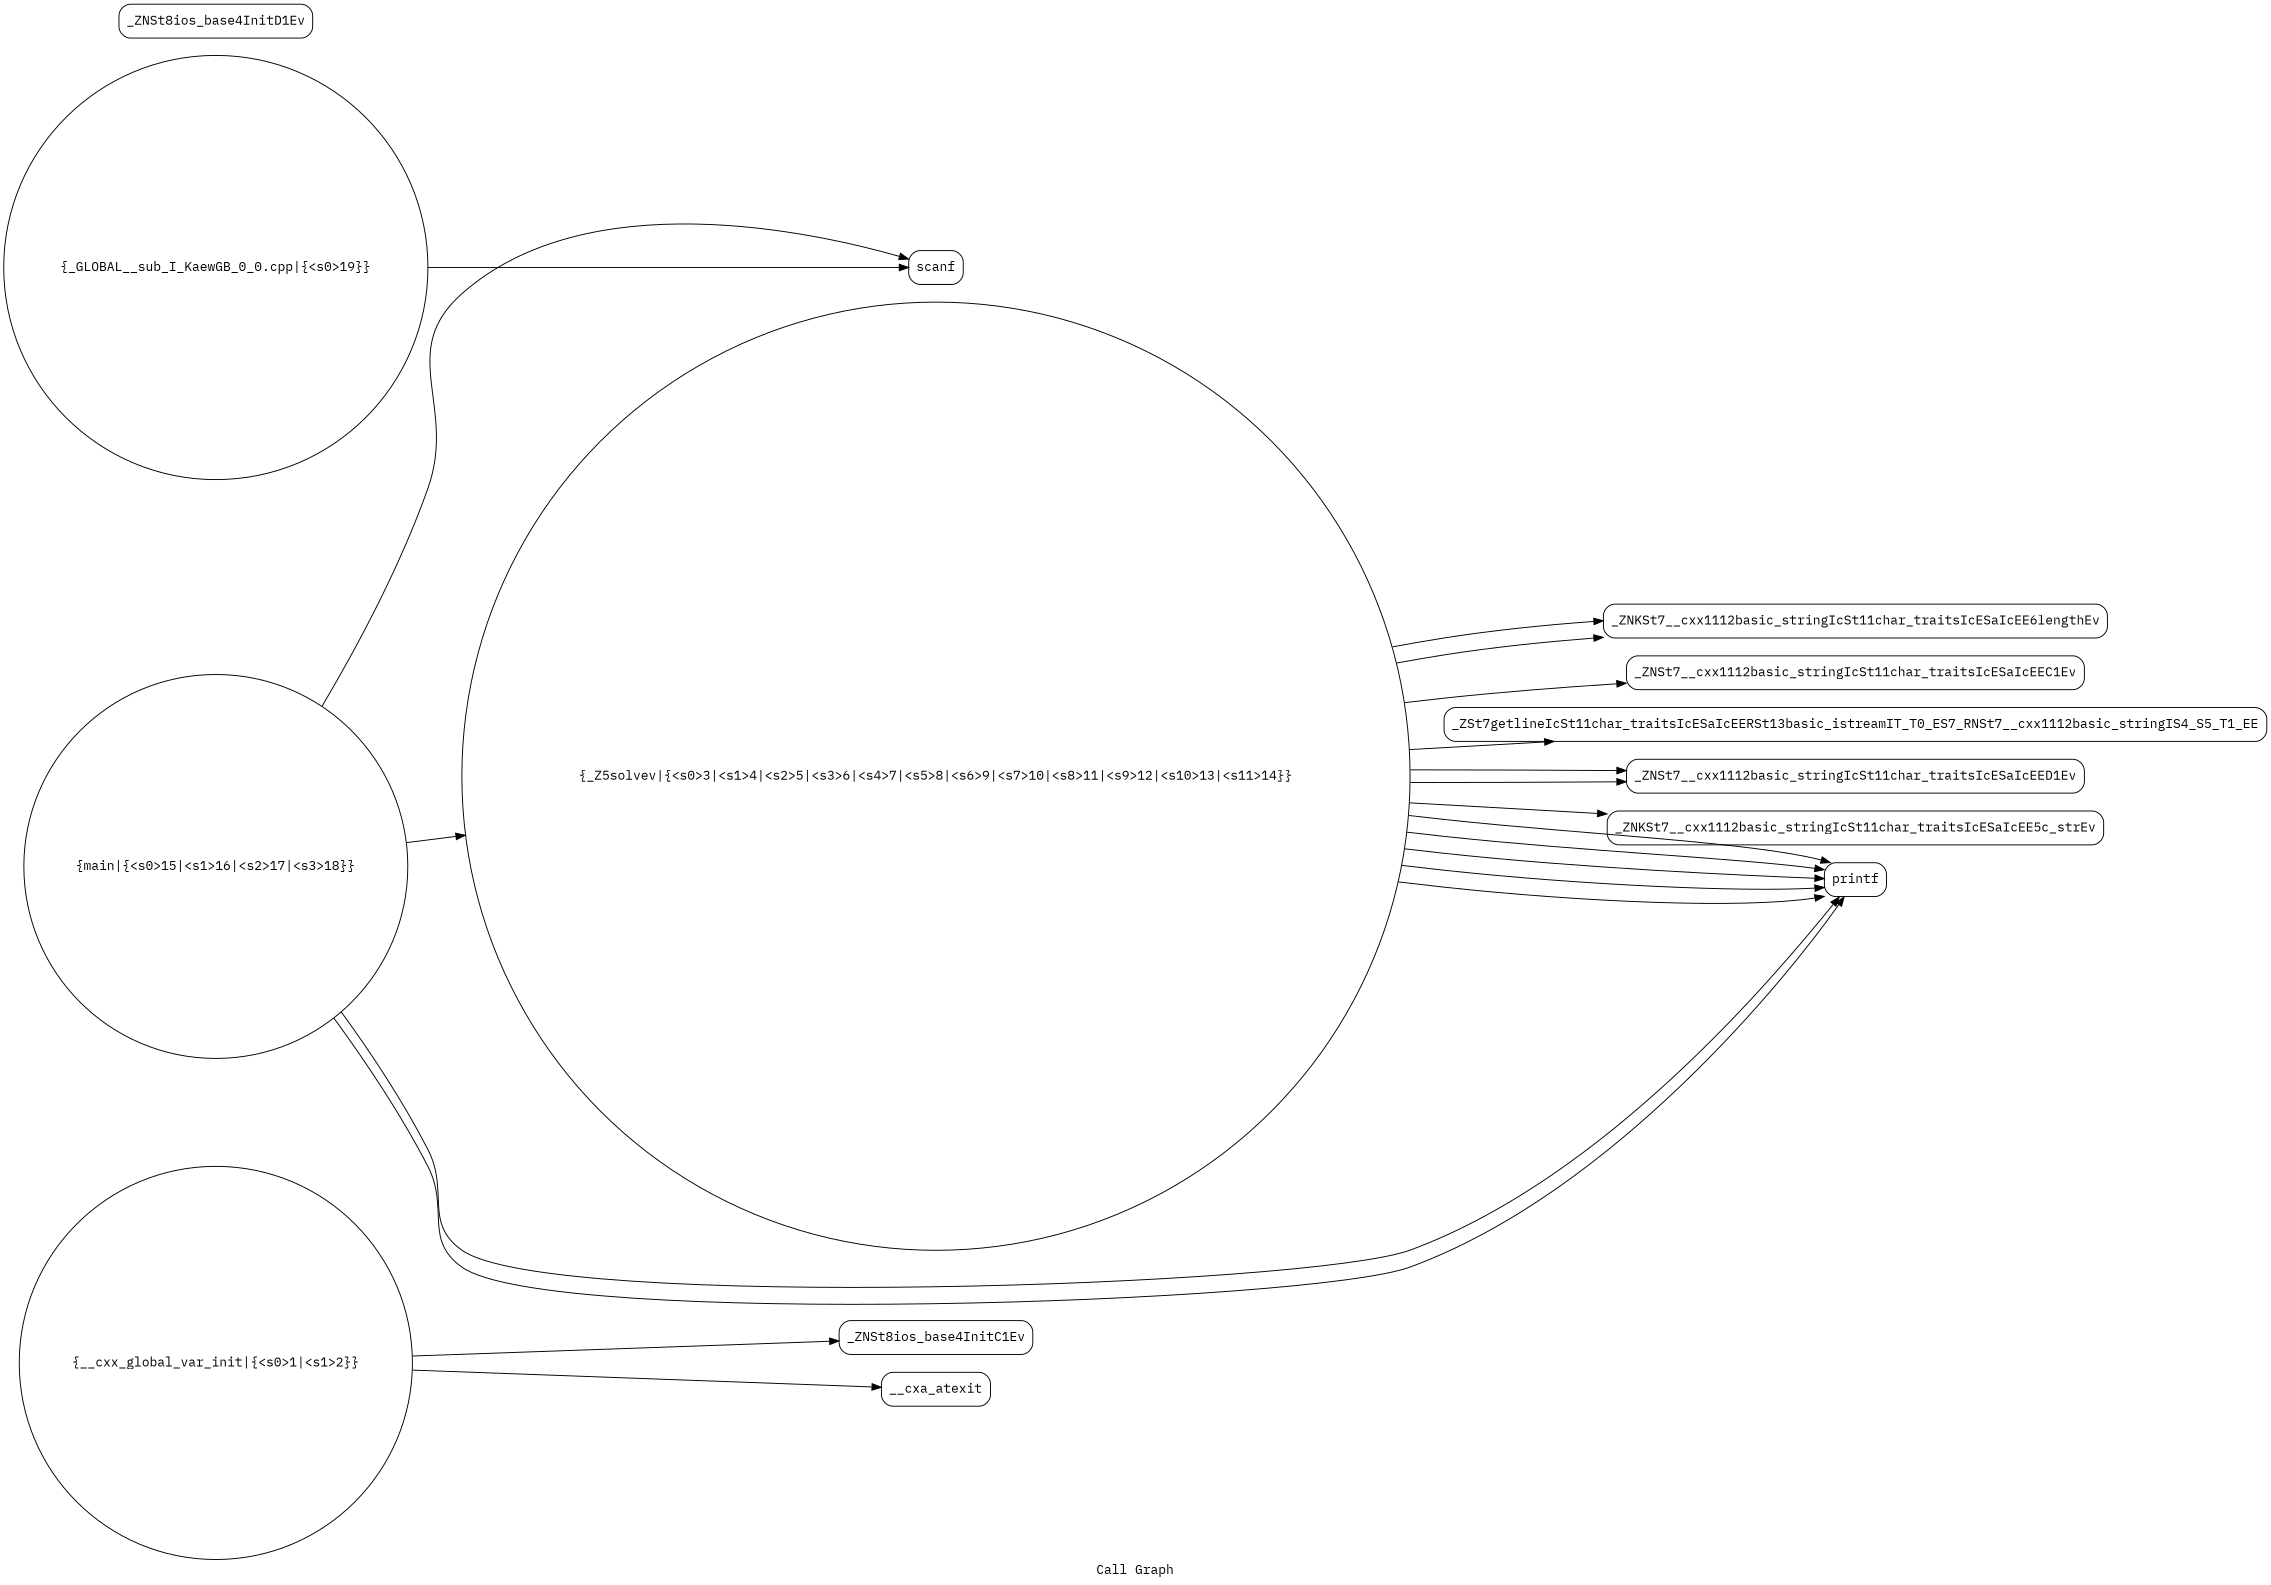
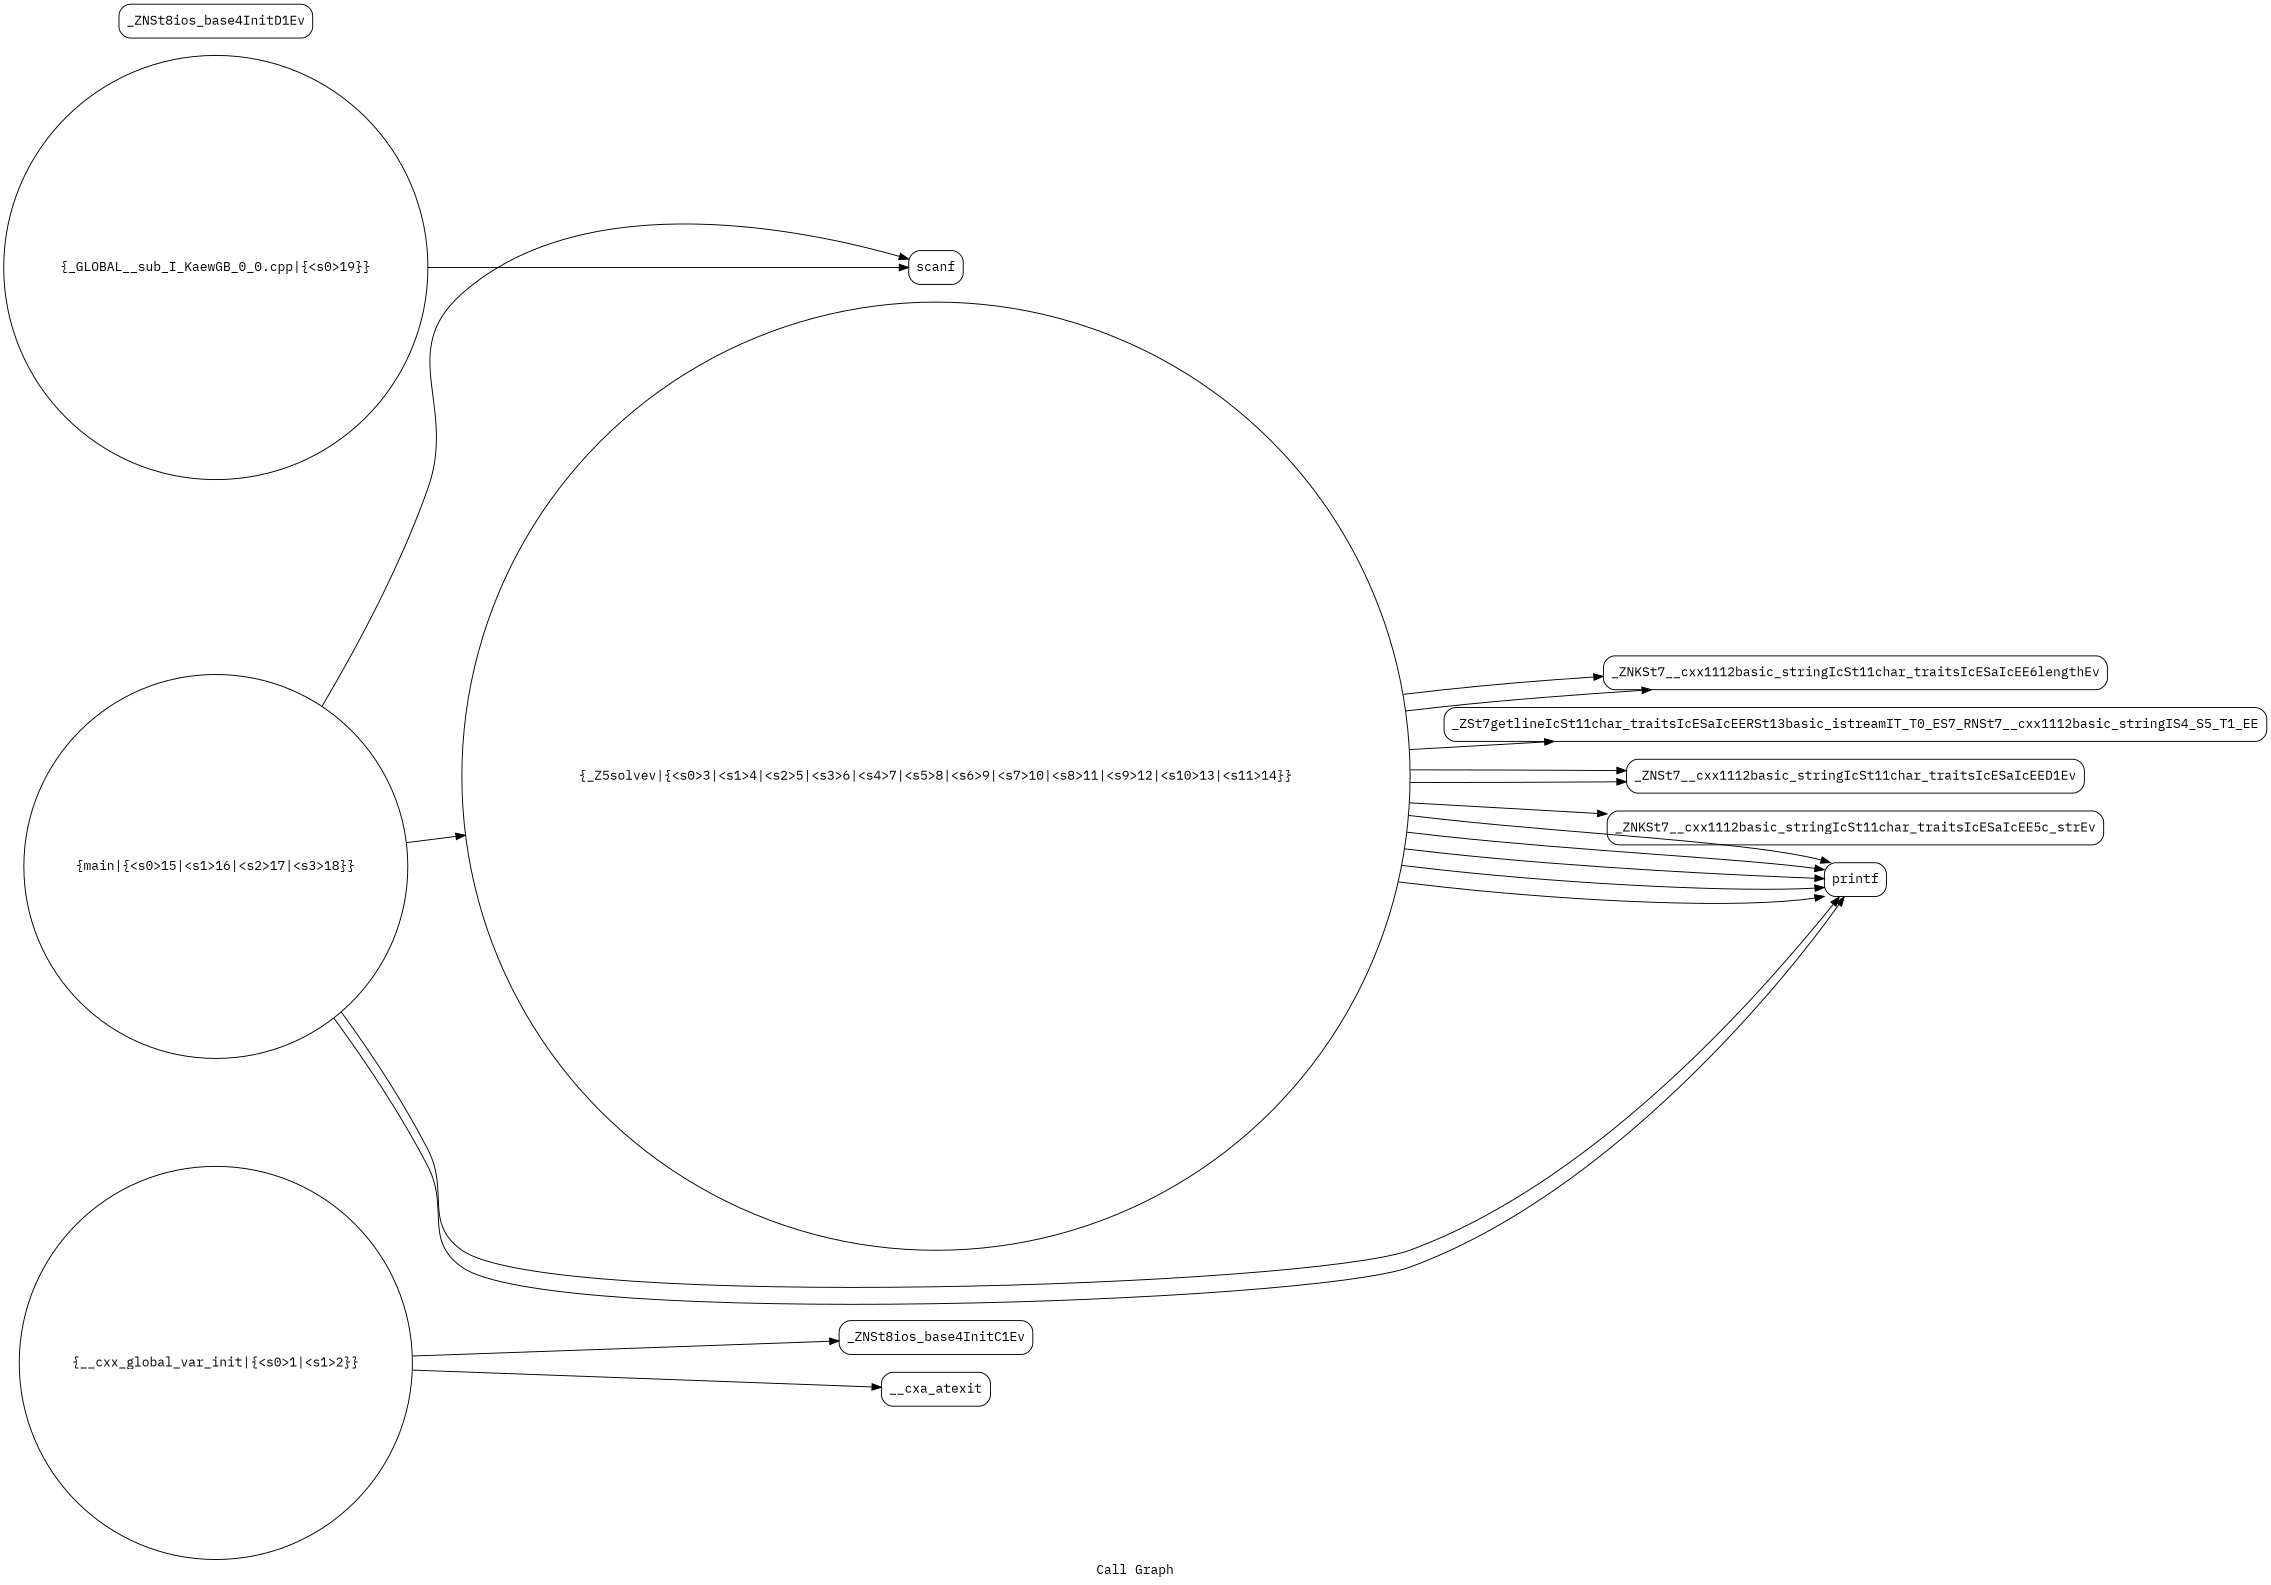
node "_ZNSt7__cxx1112basic_stringIcSt11char_traitsIcESaIcEEC1Ev": removed
